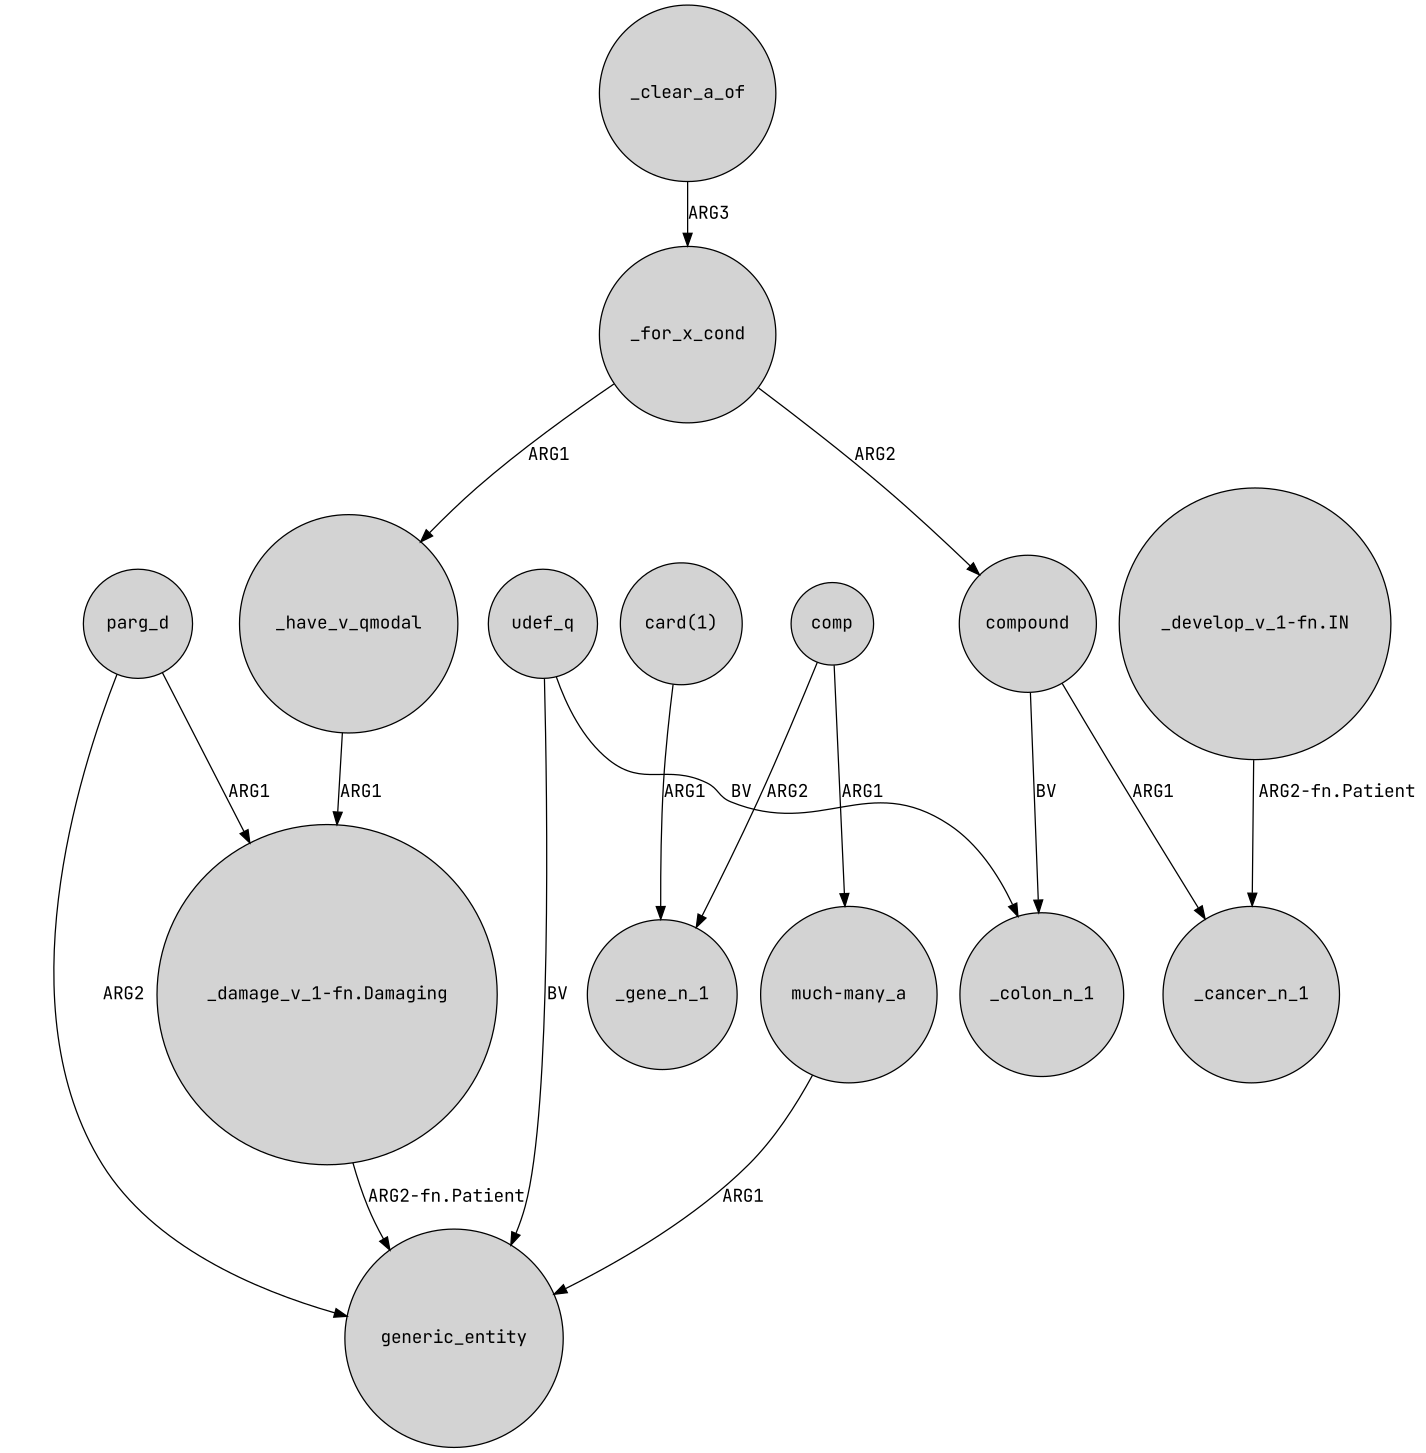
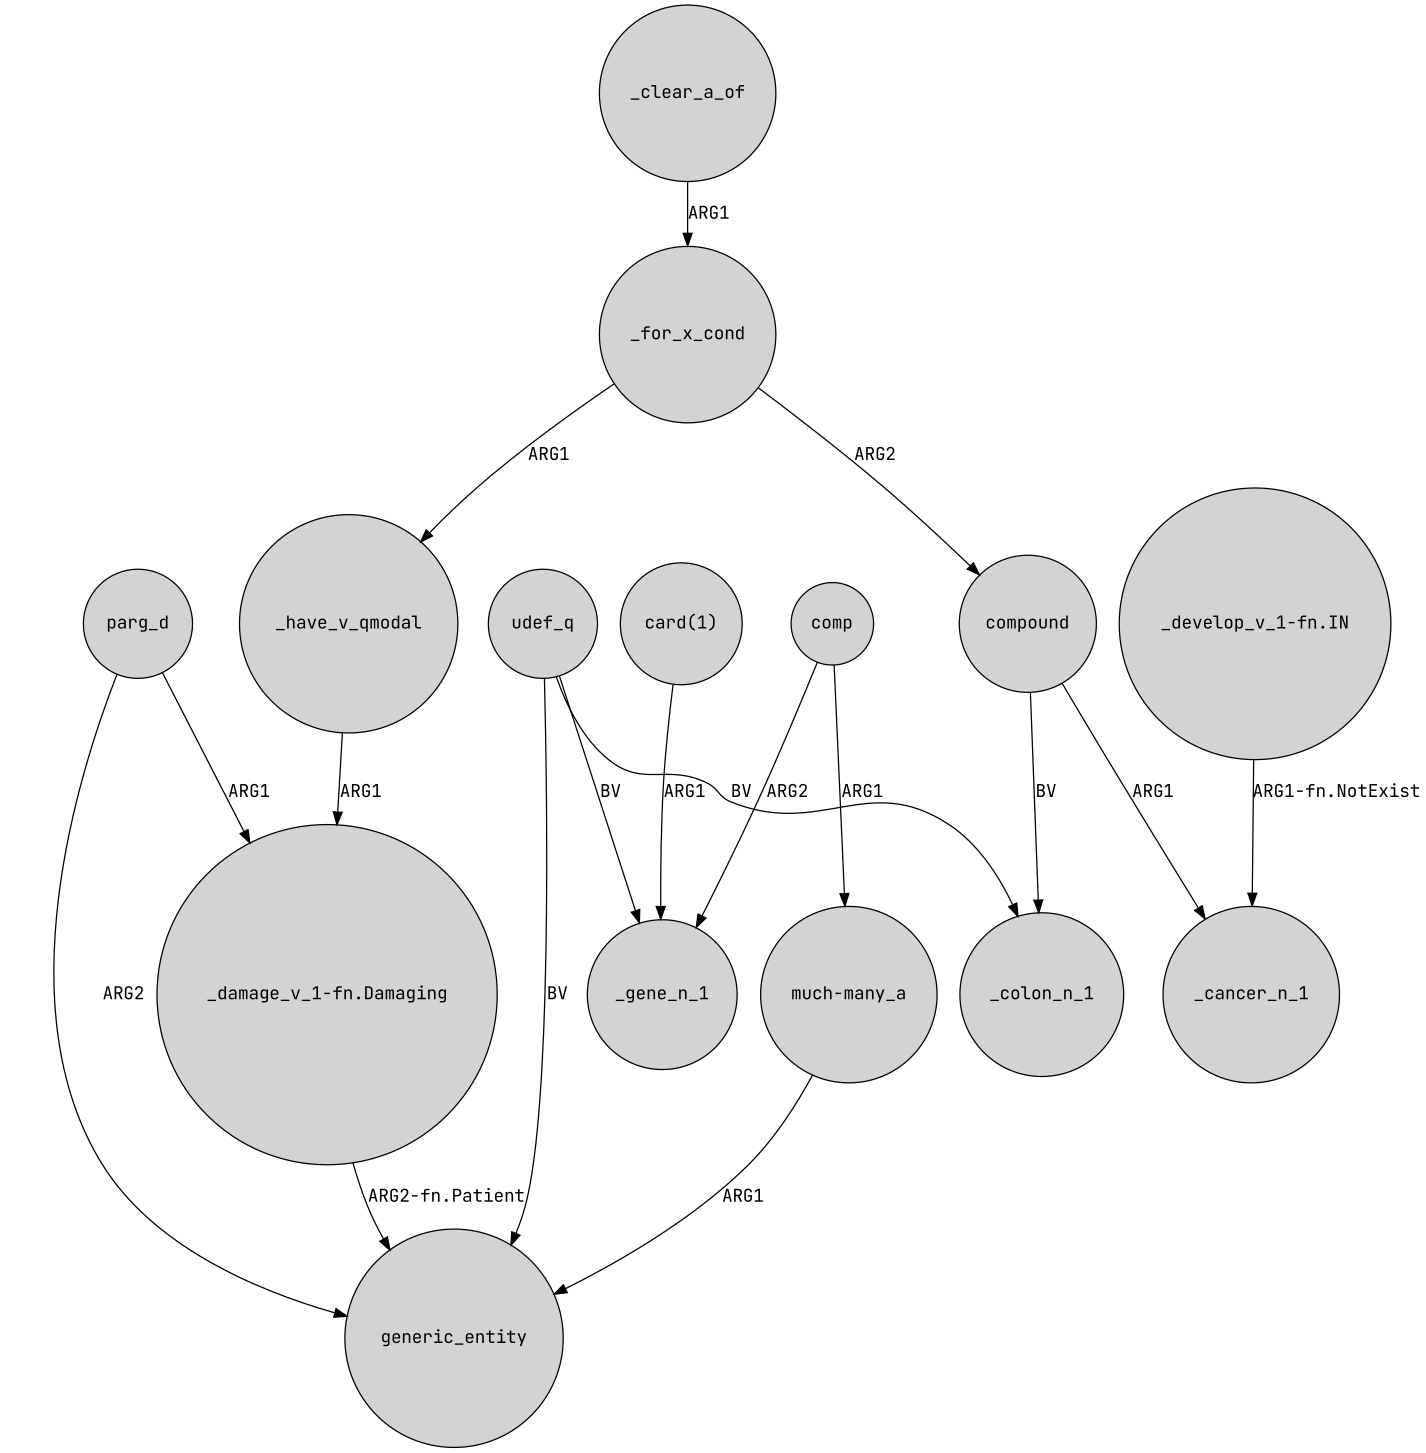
edge "_clear_a_of" -> "_for_x_cond": label "ARG3" -> "ARG1"
edge "_develop_v_1-fn.IN" -> "_cancer_n_1": label "ARG2-fn.Patient" -> "ARG1-fn.NotExist"
edge "udef_q" -> "_gene_n_1": added, label "BV"
